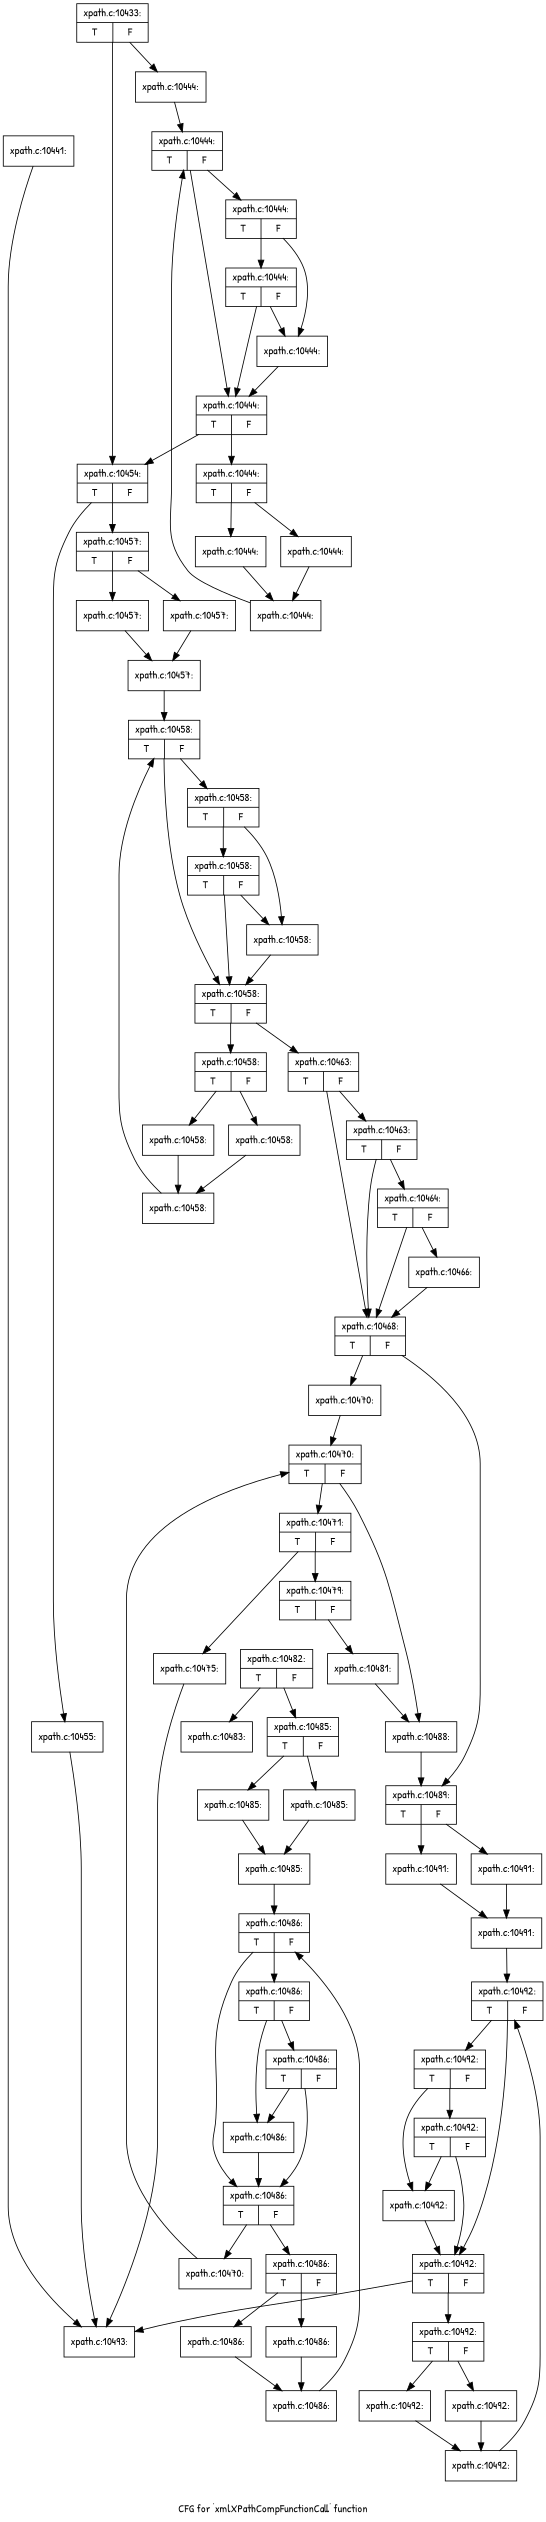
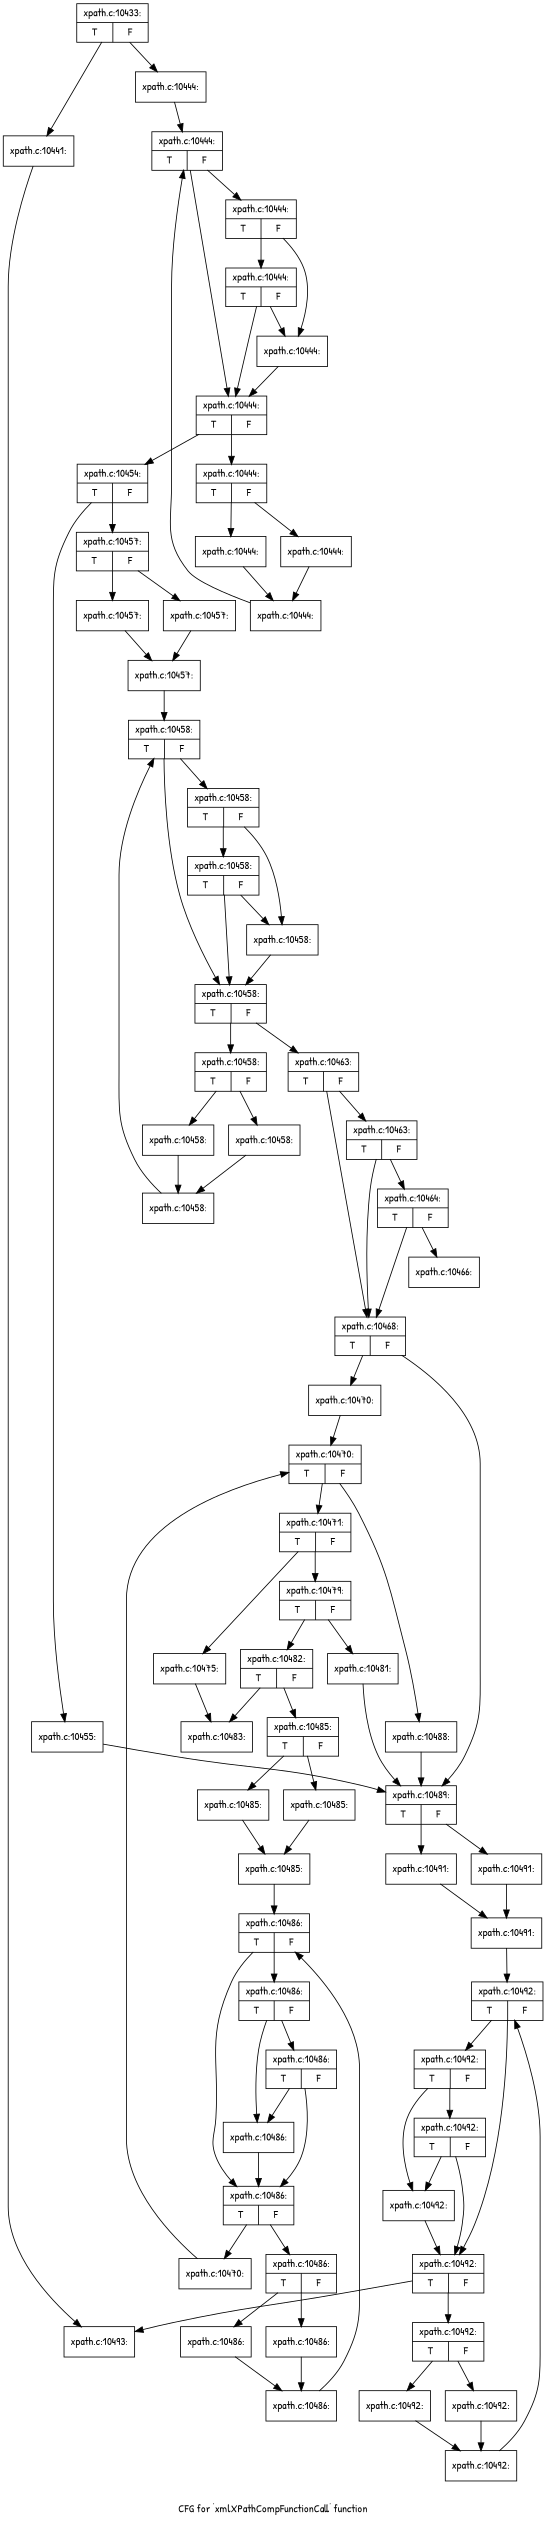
edge "xpath.c:10433:" -> "xpath.c:10454:": now "xpath.c:10433:" -> "xpath.c:10441:"
edge "xpath.c:10466:" -> "xpath.c:10468:": removed
edge "xpath.c:10479:" -> "xpath.c:10482:": added
edge "xpath.c:10481:" -> "xpath.c:10488:": now "xpath.c:10481:" -> "xpath.c:10489:"
edge "xpath.c:10475:" -> "xpath.c:10493:": now "xpath.c:10475:" -> "xpath.c:10483:"
edge "xpath.c:10455:" -> "xpath.c:10493:": now "xpath.c:10455:" -> "xpath.c:10489:"
